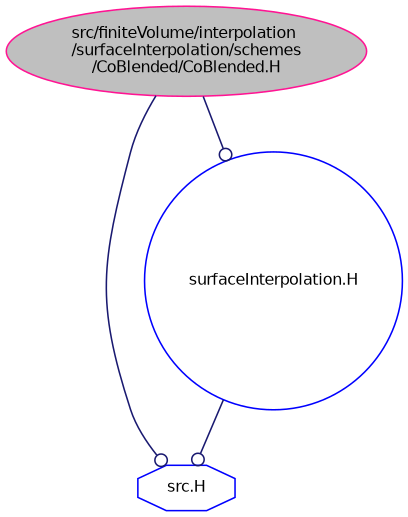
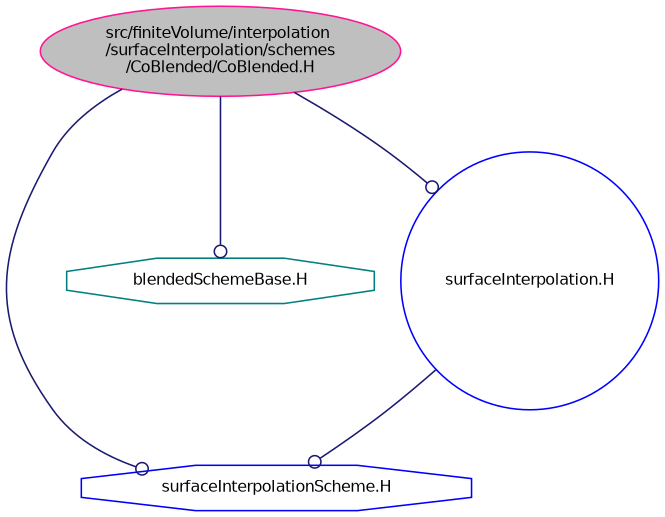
node "blendedSchemeBase.H": added
node "src.H": label "src.H" -> "surfaceInterpolationScheme.H"
